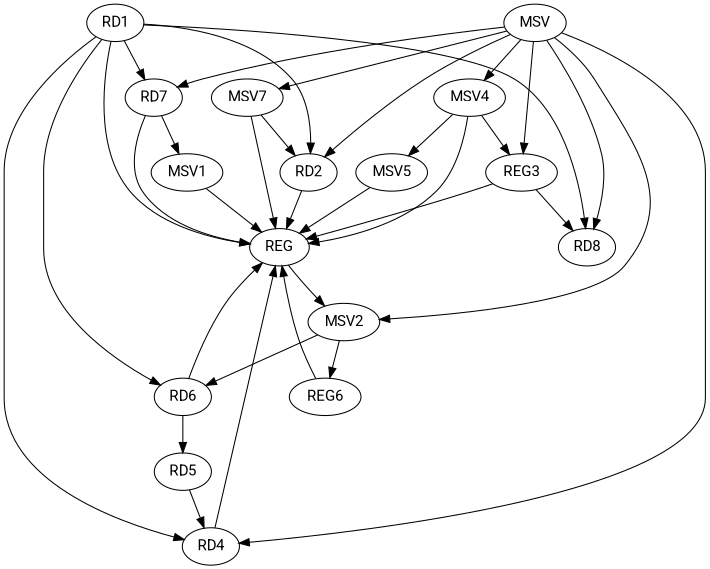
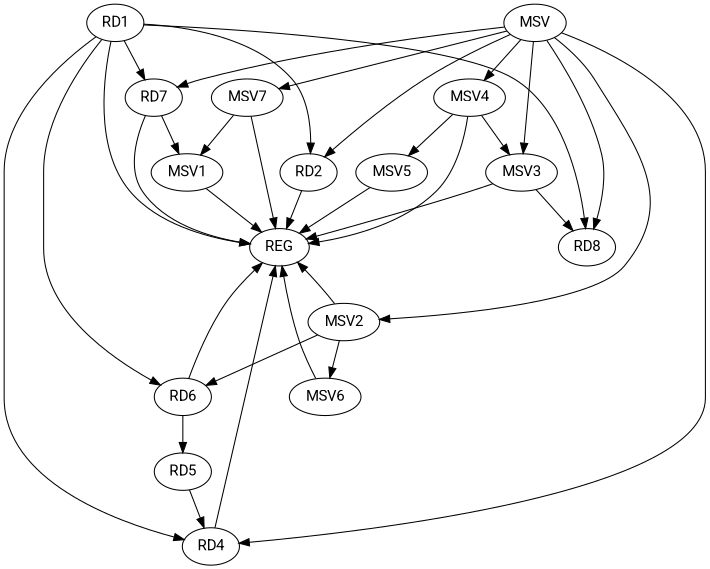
edge "MSV7" -> "RD2": now "MSV7" -> "MSV1"
node "REG3": label "REG3" -> "MSV3"
edge "REG" -> "MSV2": reversed
node "REG6": label "REG6" -> "MSV6"
